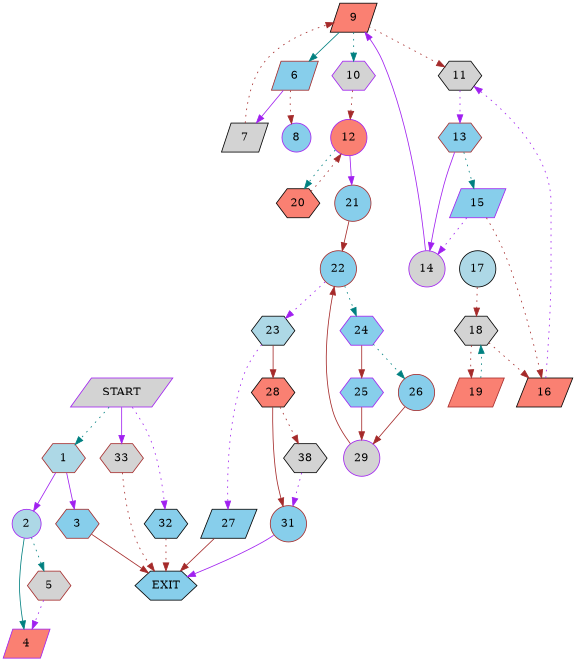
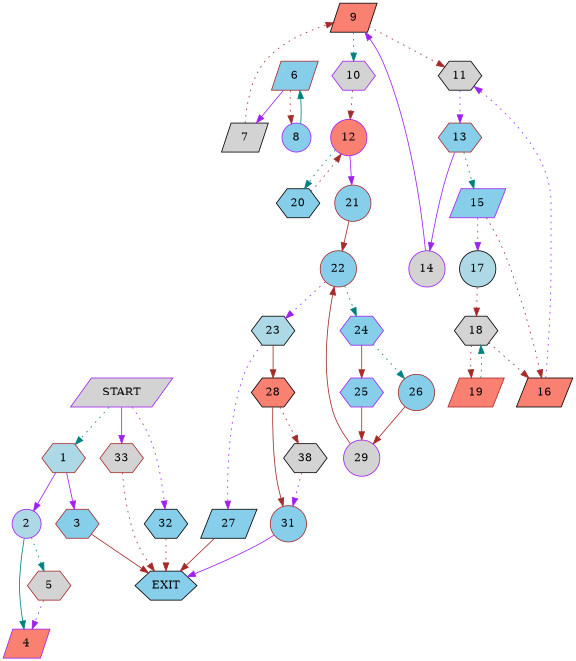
edge "9" -> "6": now "8" -> "6"
node "20": fillcolor salmon -> skyblue
edge "15" -> "14": now "15" -> "17"
